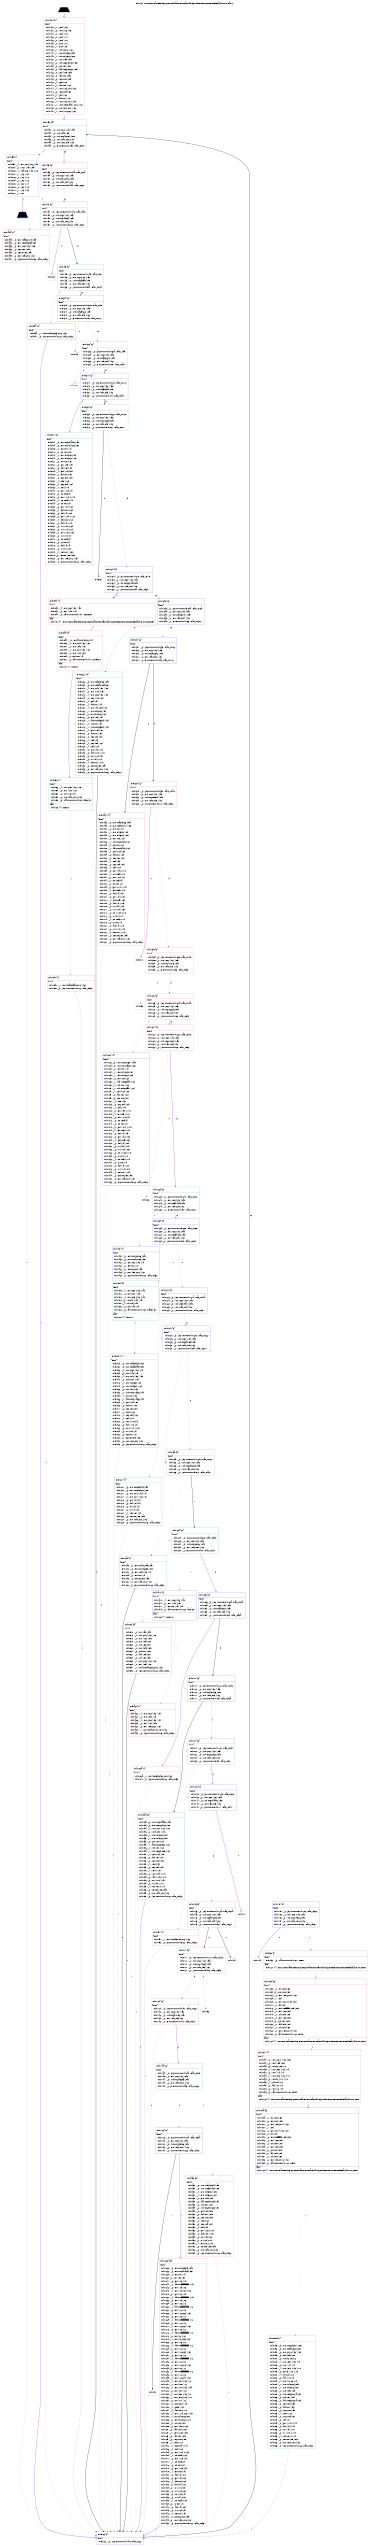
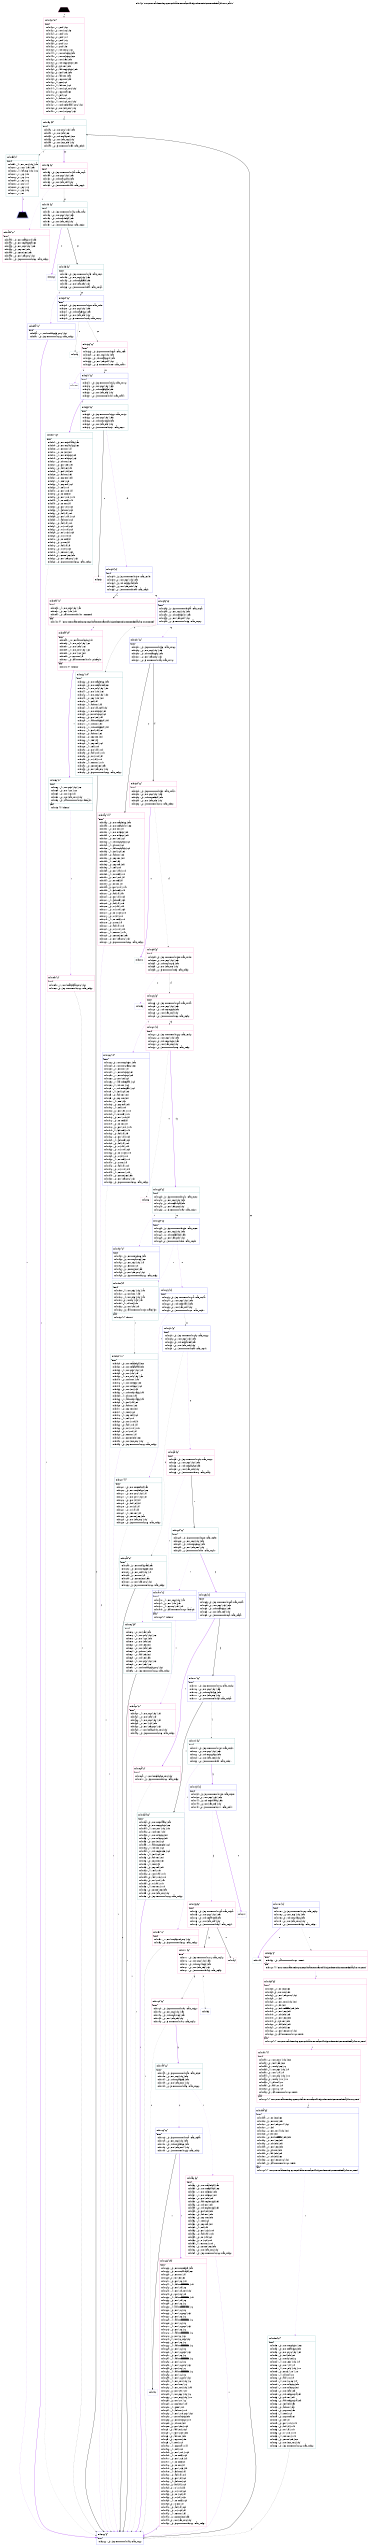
edge "0x401541 [28]" -> "0x40155d [28]": removed, label "19"
